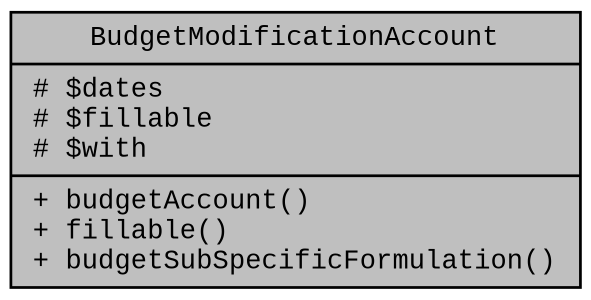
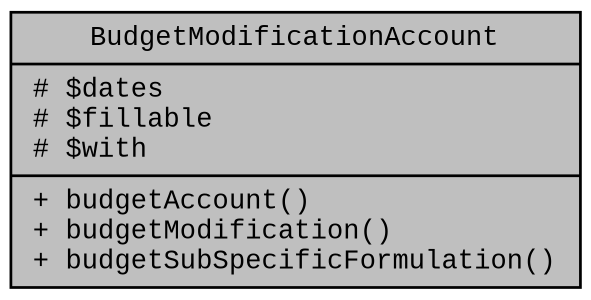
node "BudgetModificationAccount": text "+ fillable()" -> "+ budgetModification()"
